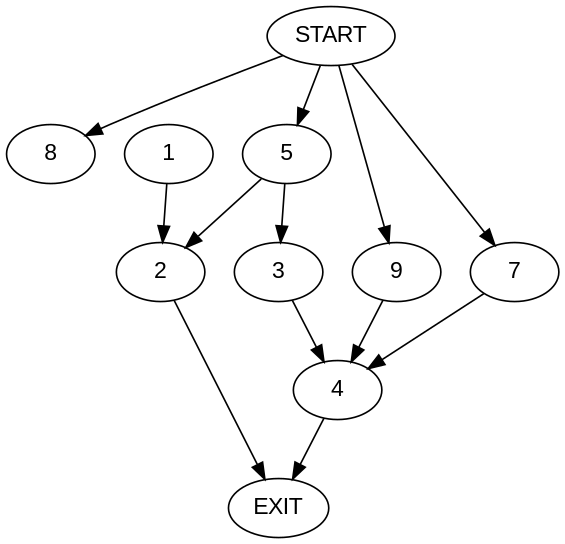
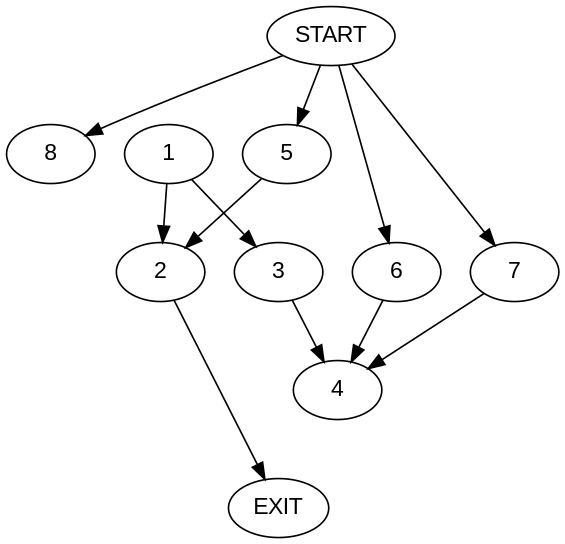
edge "5" -> "3": now "1" -> "3"
node "9": label "9" -> "6"
edge "4" -> "EXIT": removed
